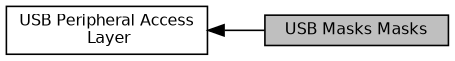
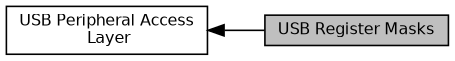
node "USB Masks Masks": label "USB Masks Masks" -> "USB Register Masks"
